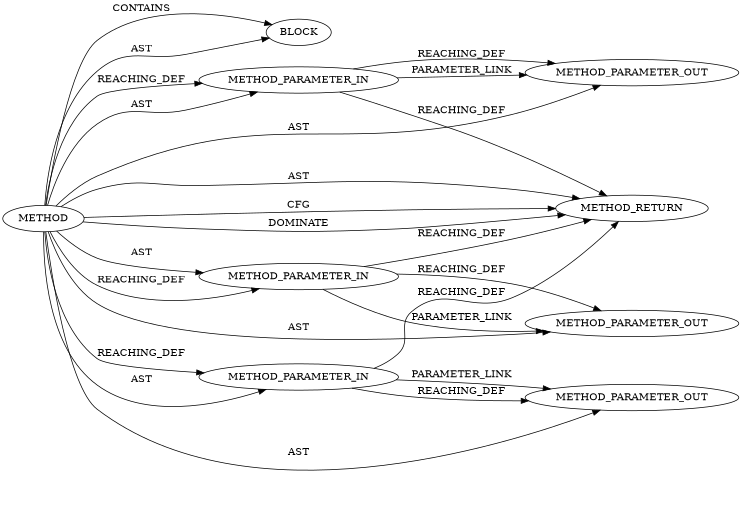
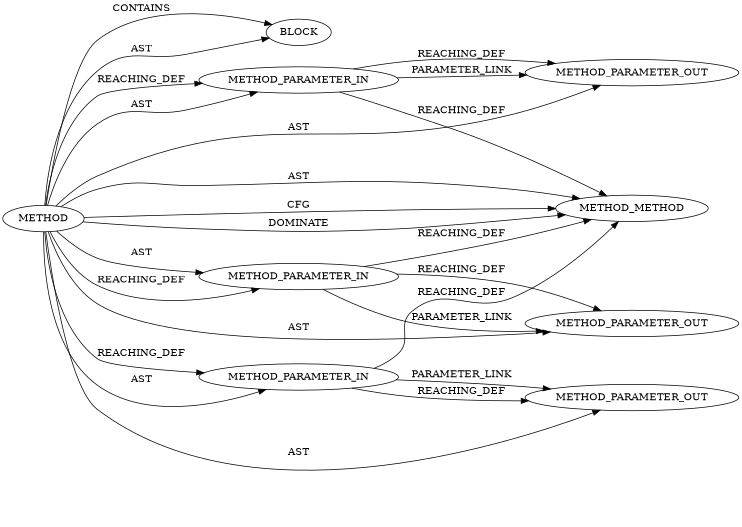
node "METHOD_RETURN": label "METHOD_RETURN" -> "METHOD_METHOD"
